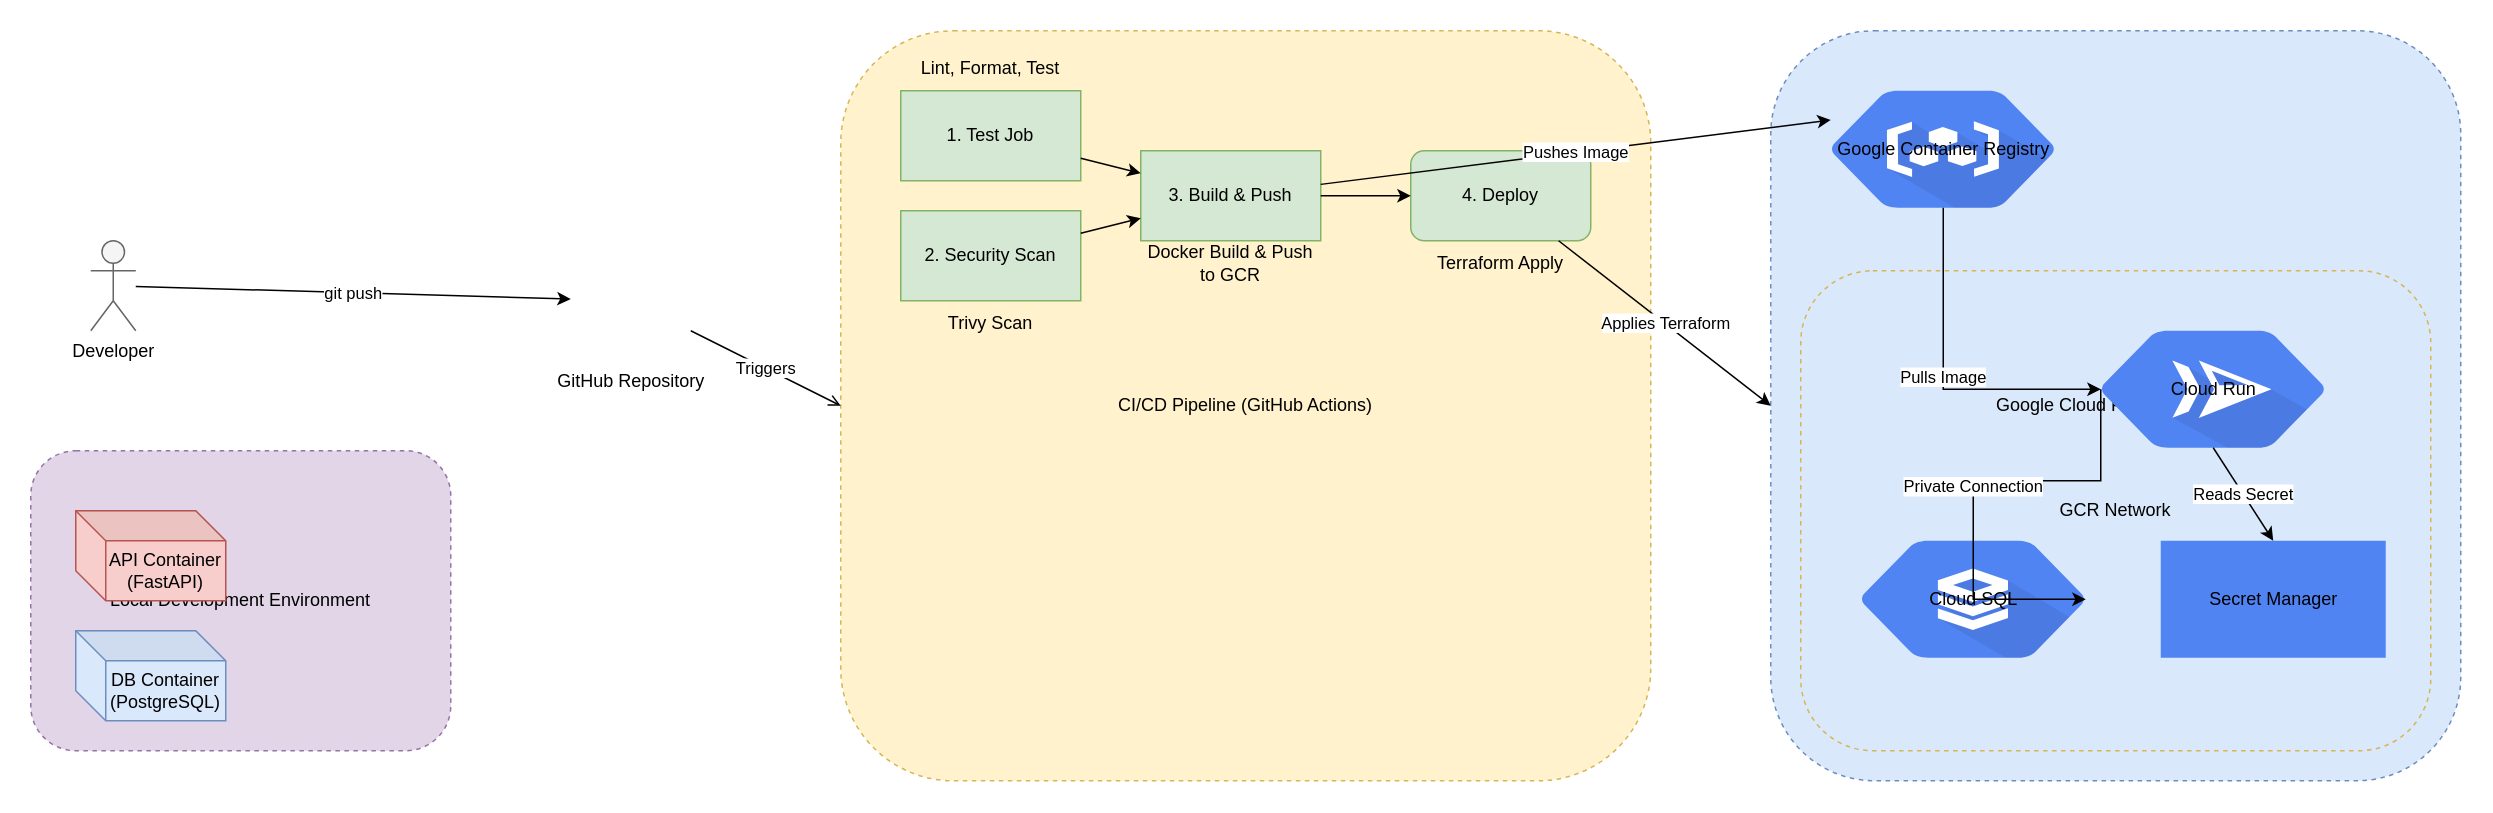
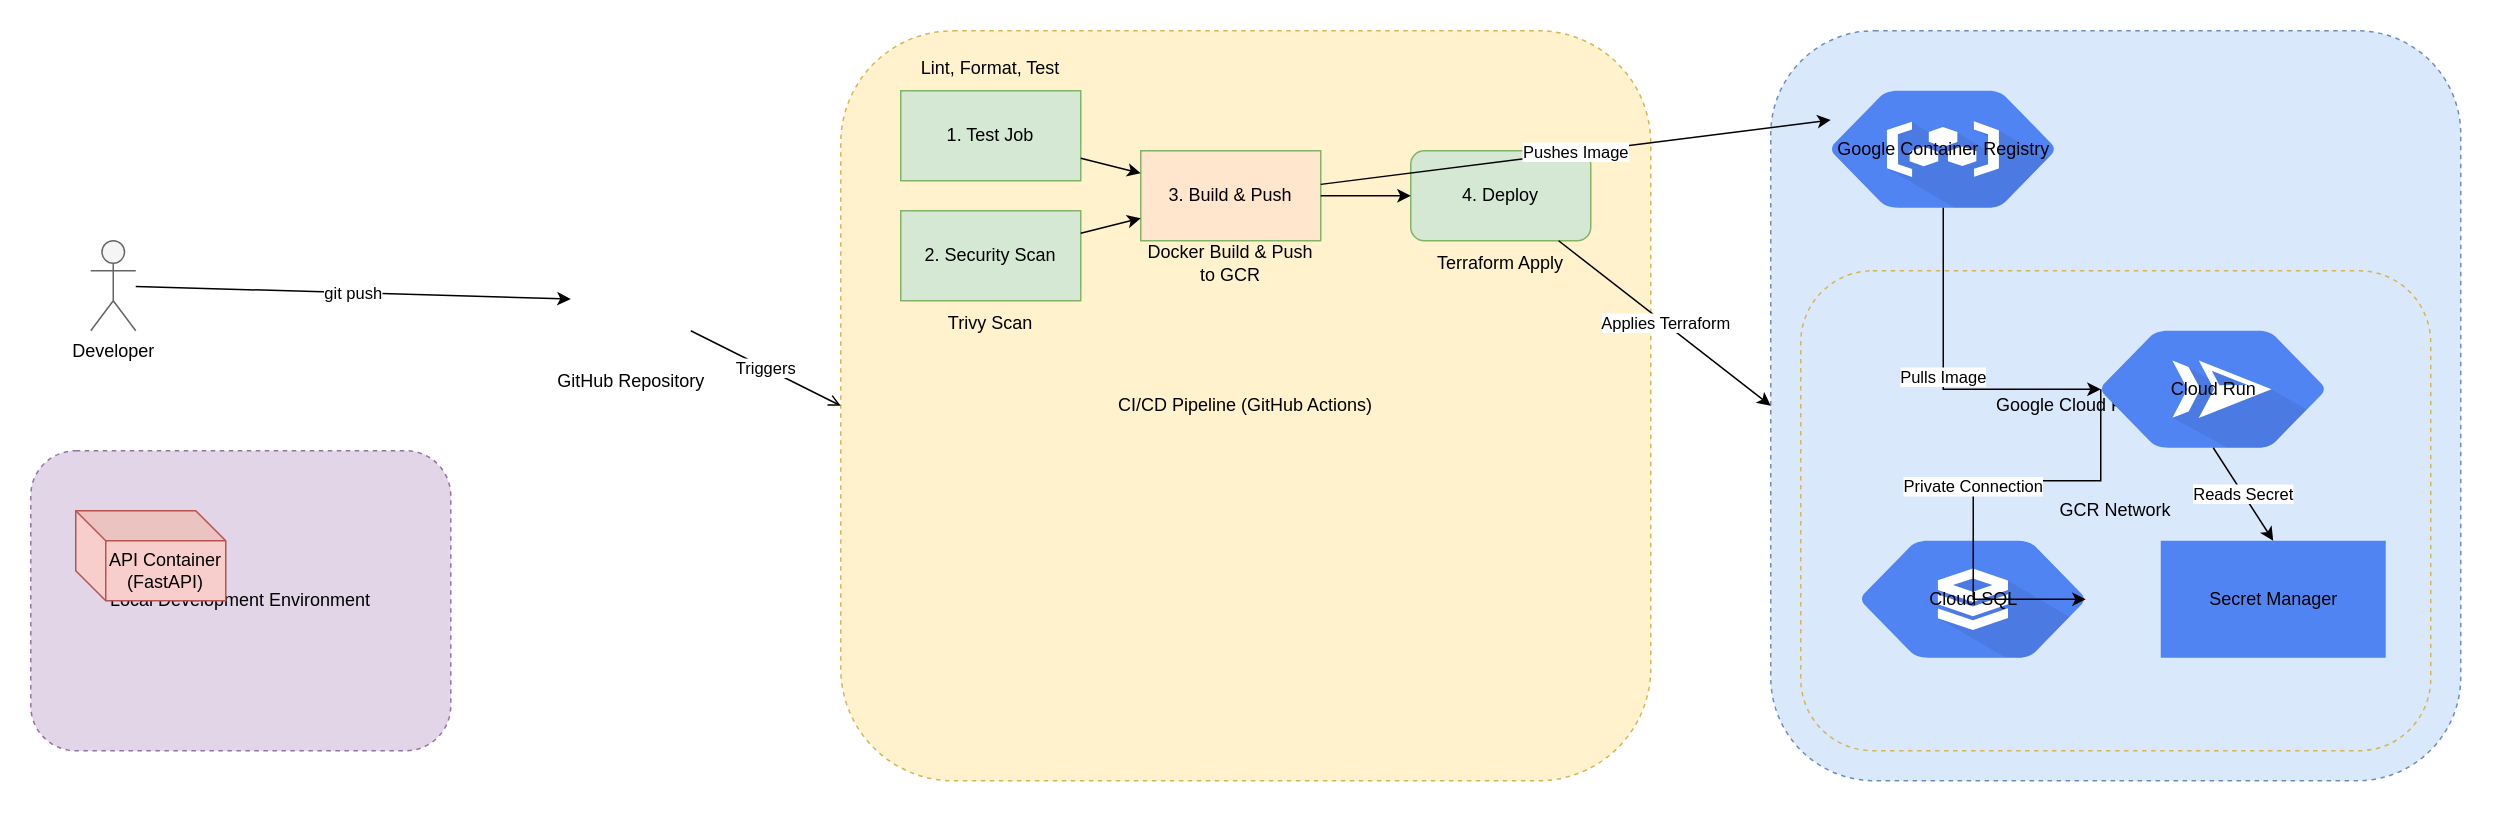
node "3. Build & Push": fillcolor #d5e8d4 -> #ffe6cc
node "DB Container (PostgreSQL)": removed
